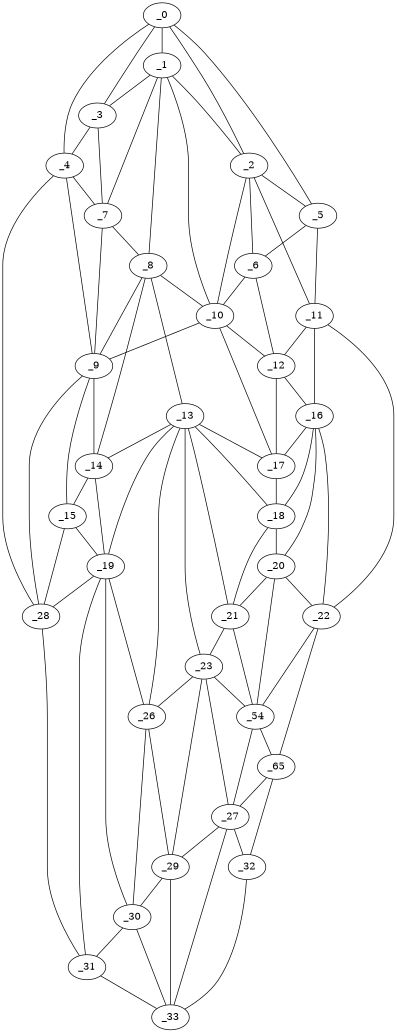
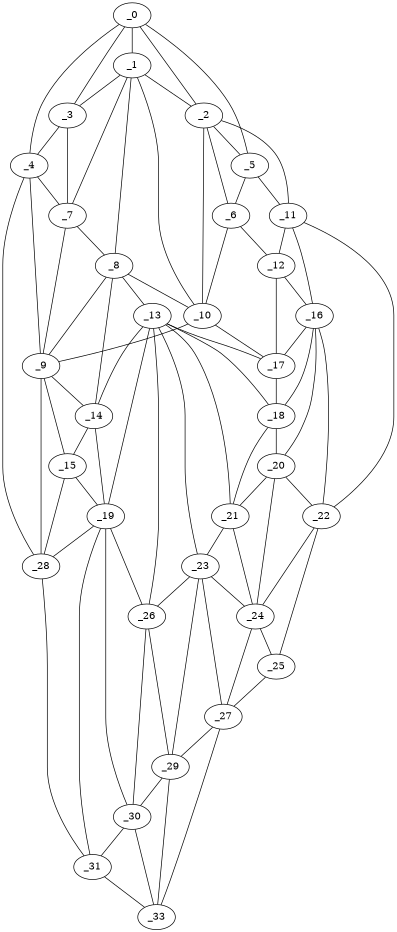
edge "_10" -- "_12": removed
node "_54": label "_54" -> "_24"
node "_65": label "_65" -> "_25"
node "_32": removed
